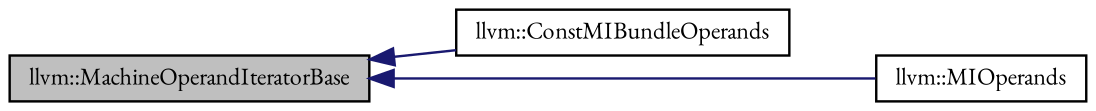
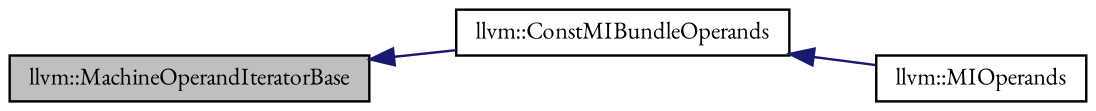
edge "llvm::MIOperands" -> "llvm::MachineOperandIteratorBase": now "llvm::MIOperands" -> "llvm::ConstMIBundleOperands"
